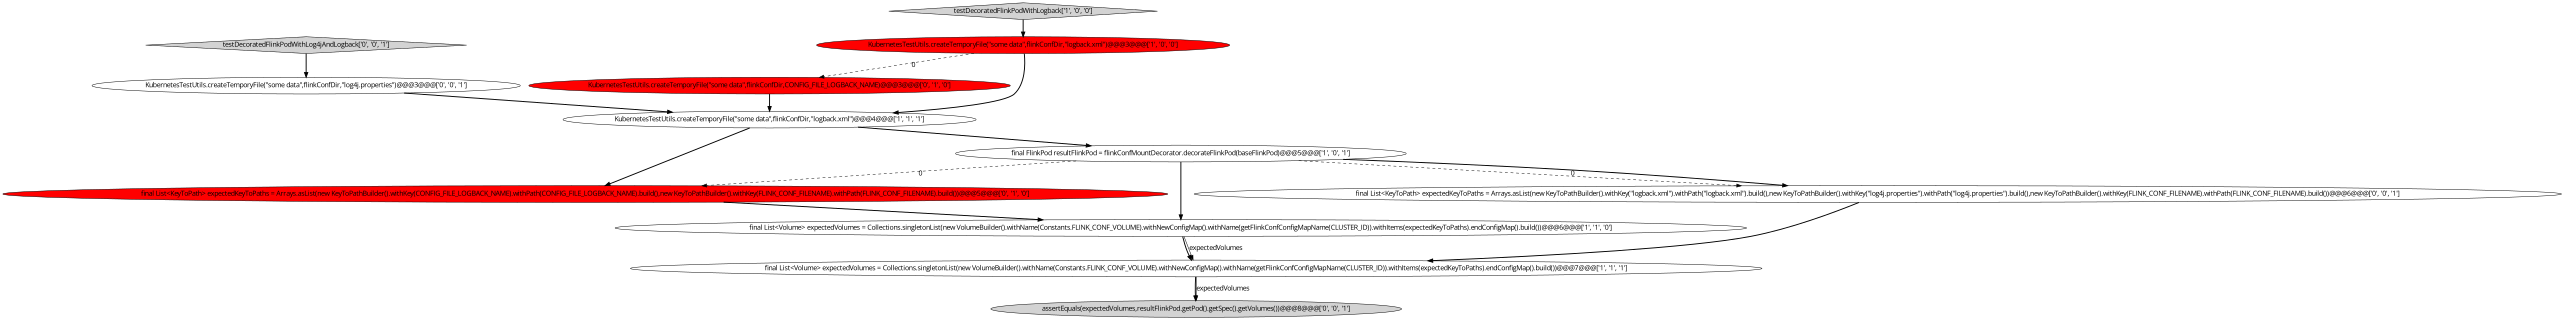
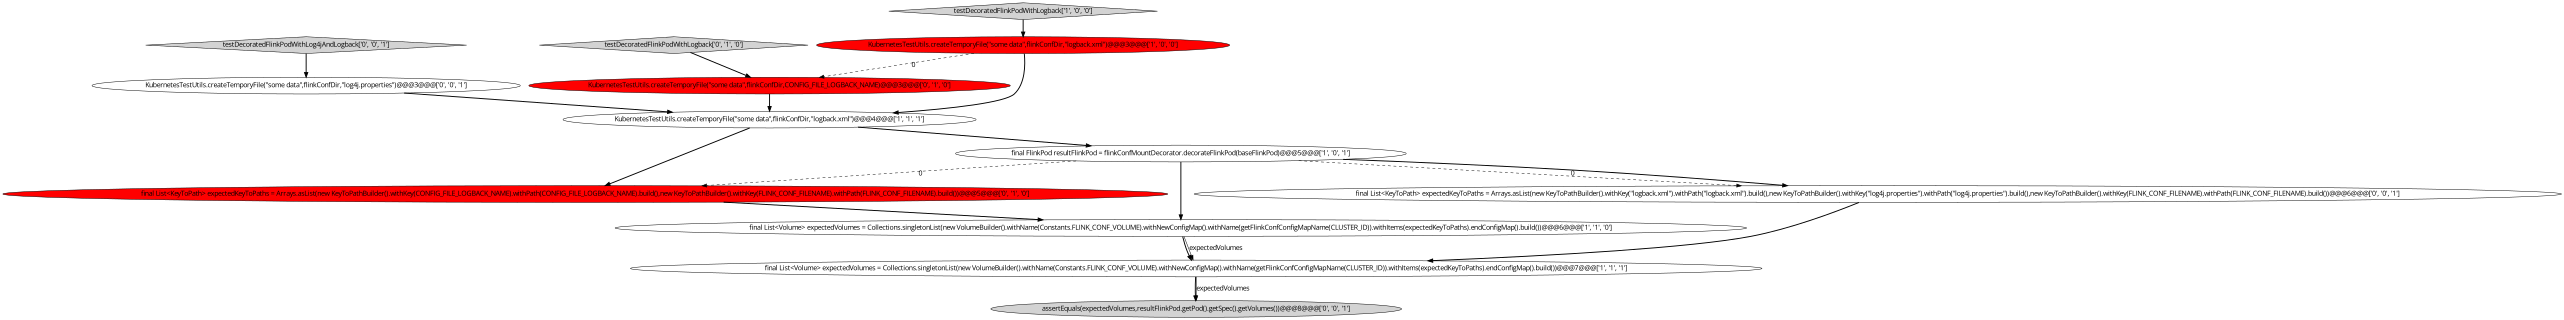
node "testDecoratedFlinkPodWithLogback['0', '1', '0']": added
